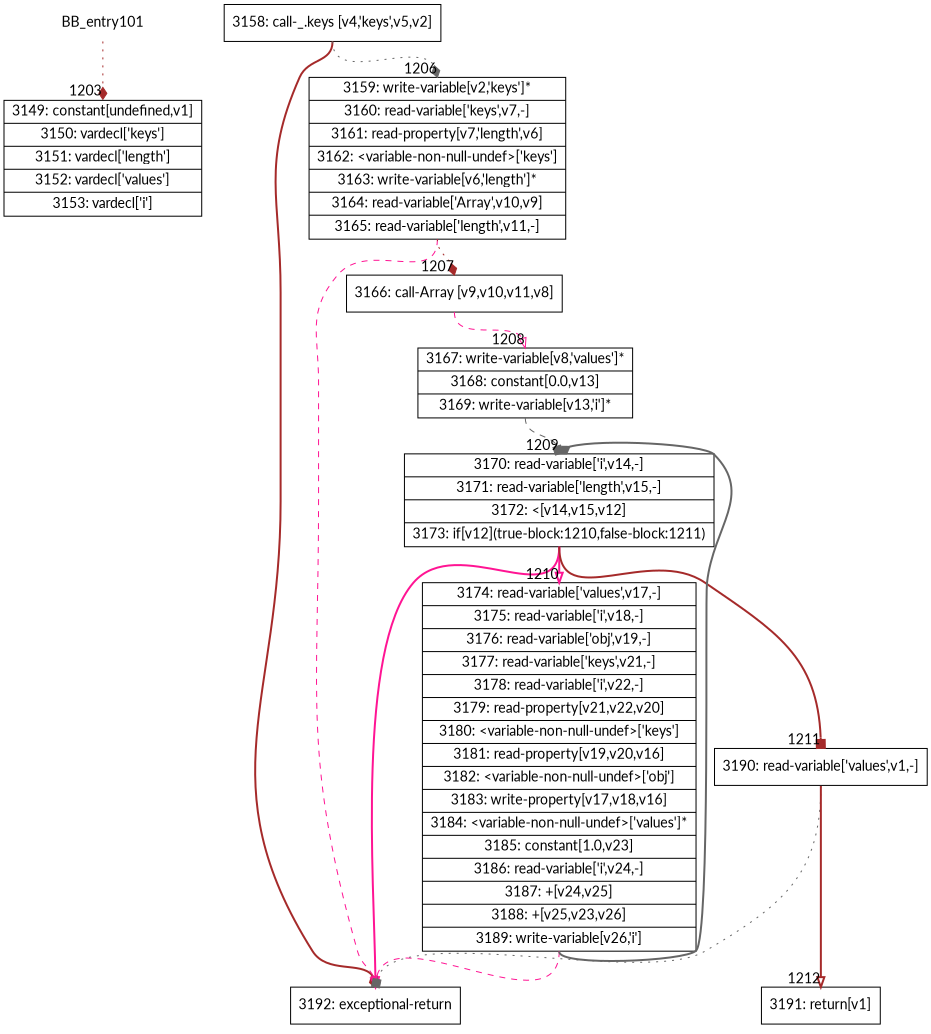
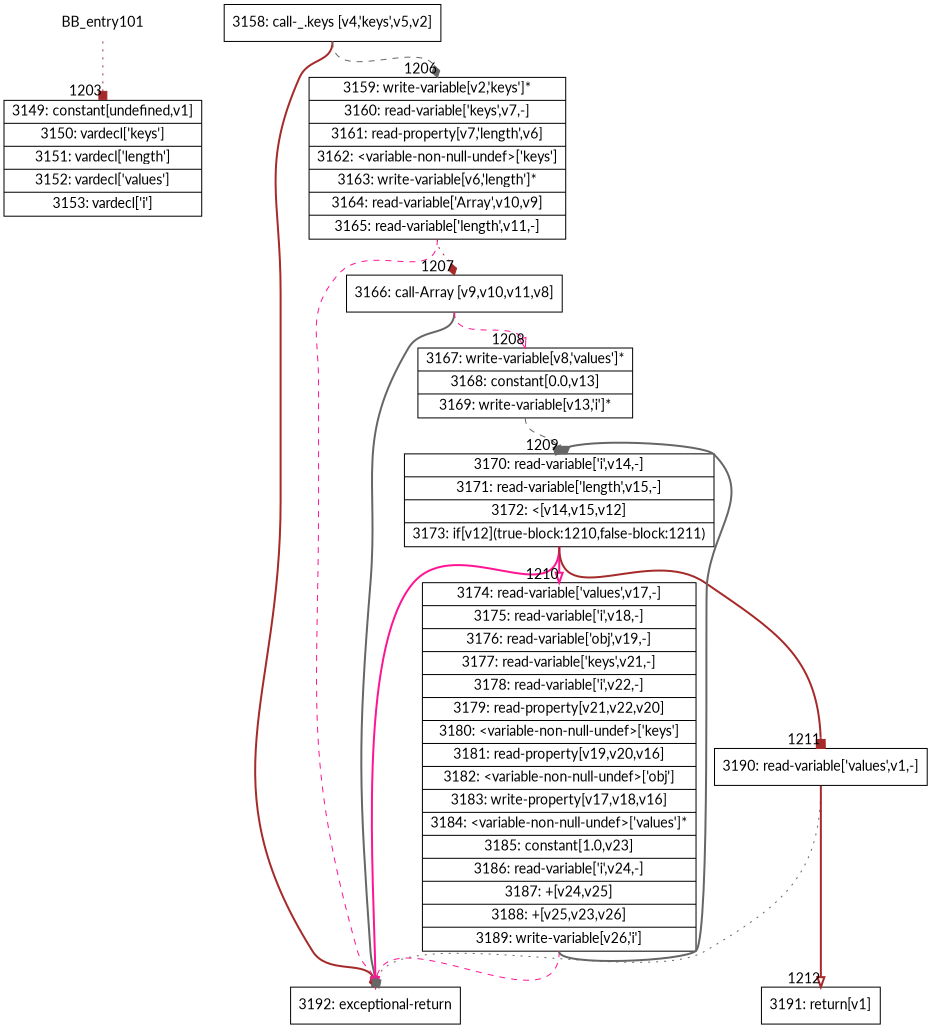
edge "3158: call-_.keys [v4,'keys',v5,v2]" -> "3159: write-variable[v2,'keys']*": style dotted -> dashed
edge "BB_entry101" -> "3149: constant[undefined,v1]": arrowhead diamond -> box
edge "3166: call-Array [v9,v10,v11,v8]" -> "3192: exceptional-return": added
